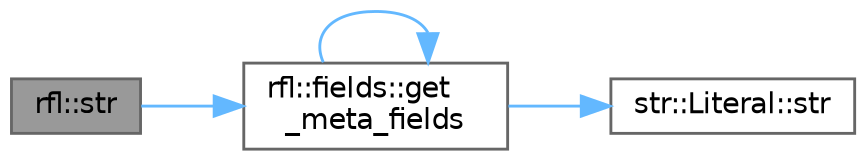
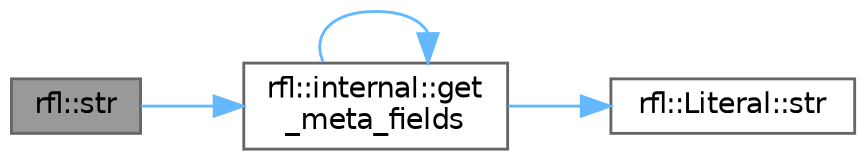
node "rfl::fields::get _meta_fields": label "rfl::fields::get _meta_fields" -> "rfl::internal::get _meta_fields"
node "str::Literal::str": label "str::Literal::str" -> "rfl::Literal::str"
